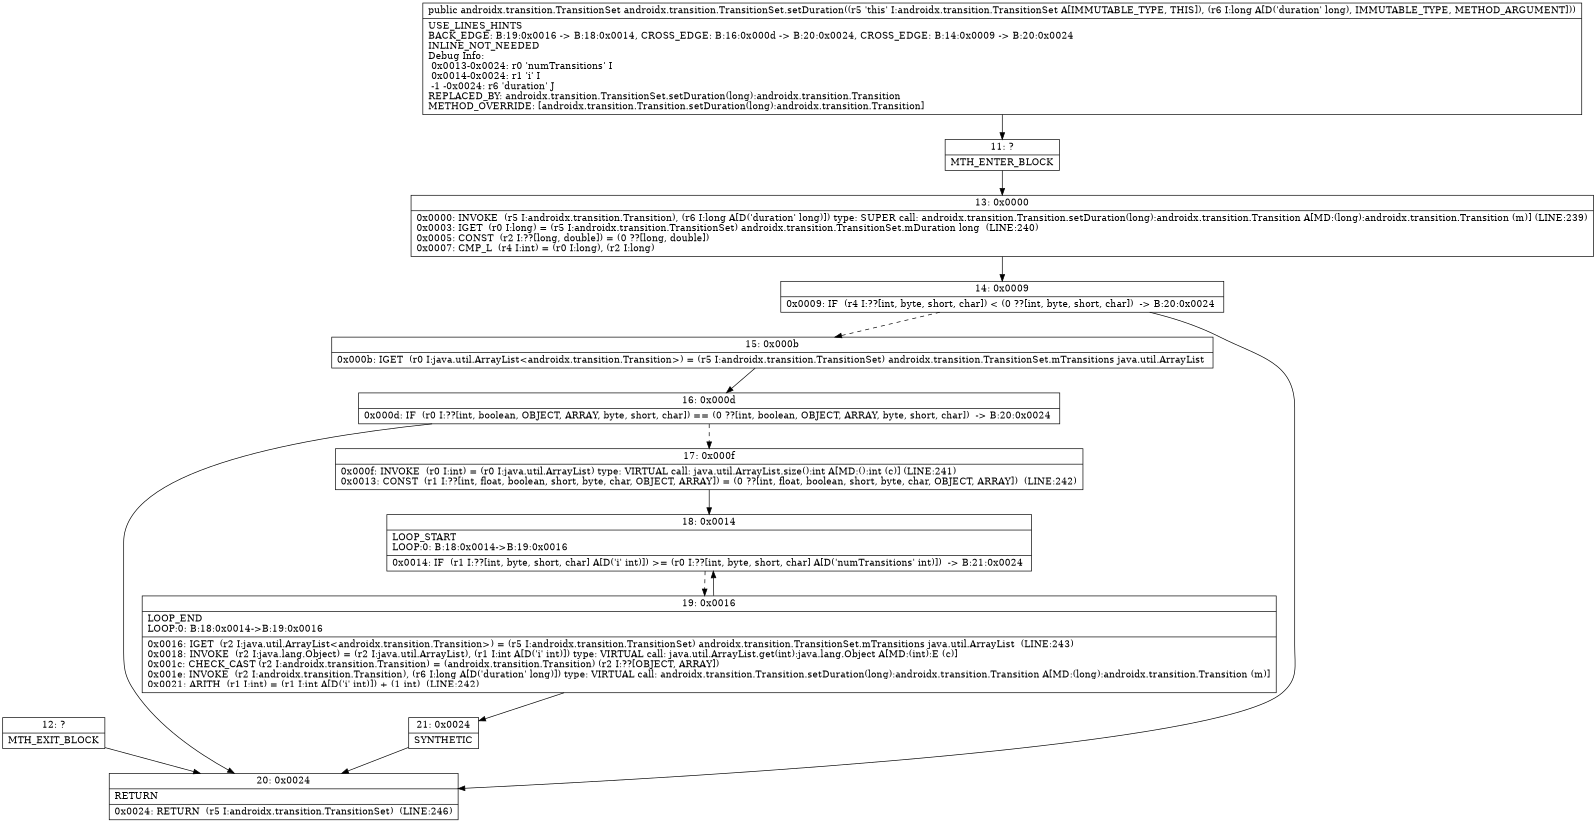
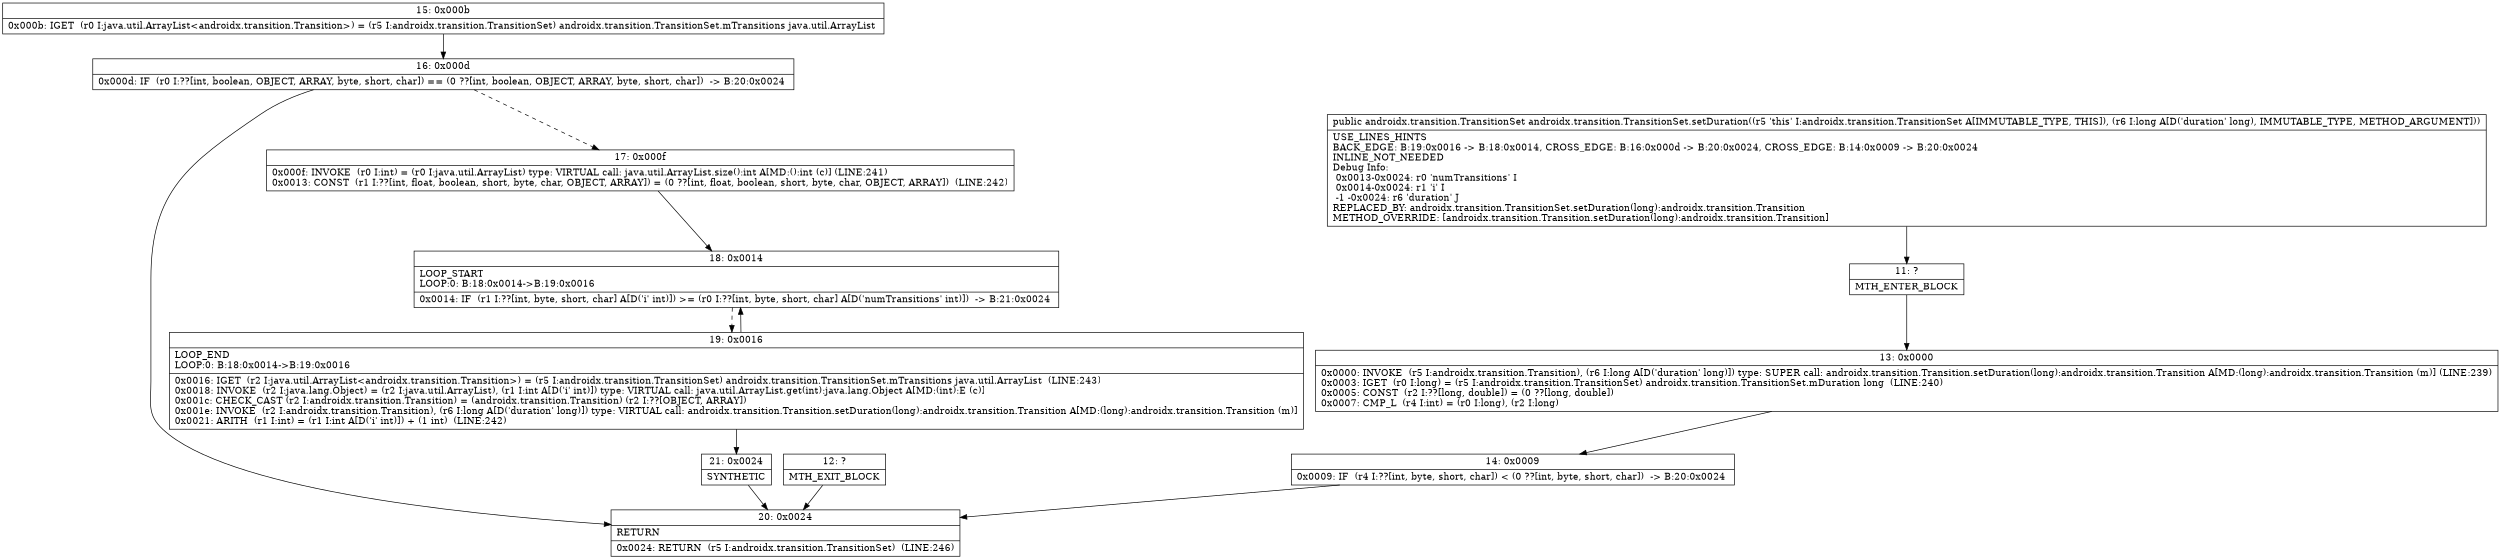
edge "14: 0x0009" -> "15: 0x000b": removed
